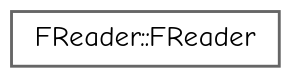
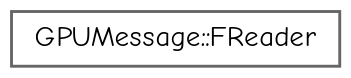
node "FReader::FReader": label "FReader::FReader" -> "GPUMessage::FReader"
